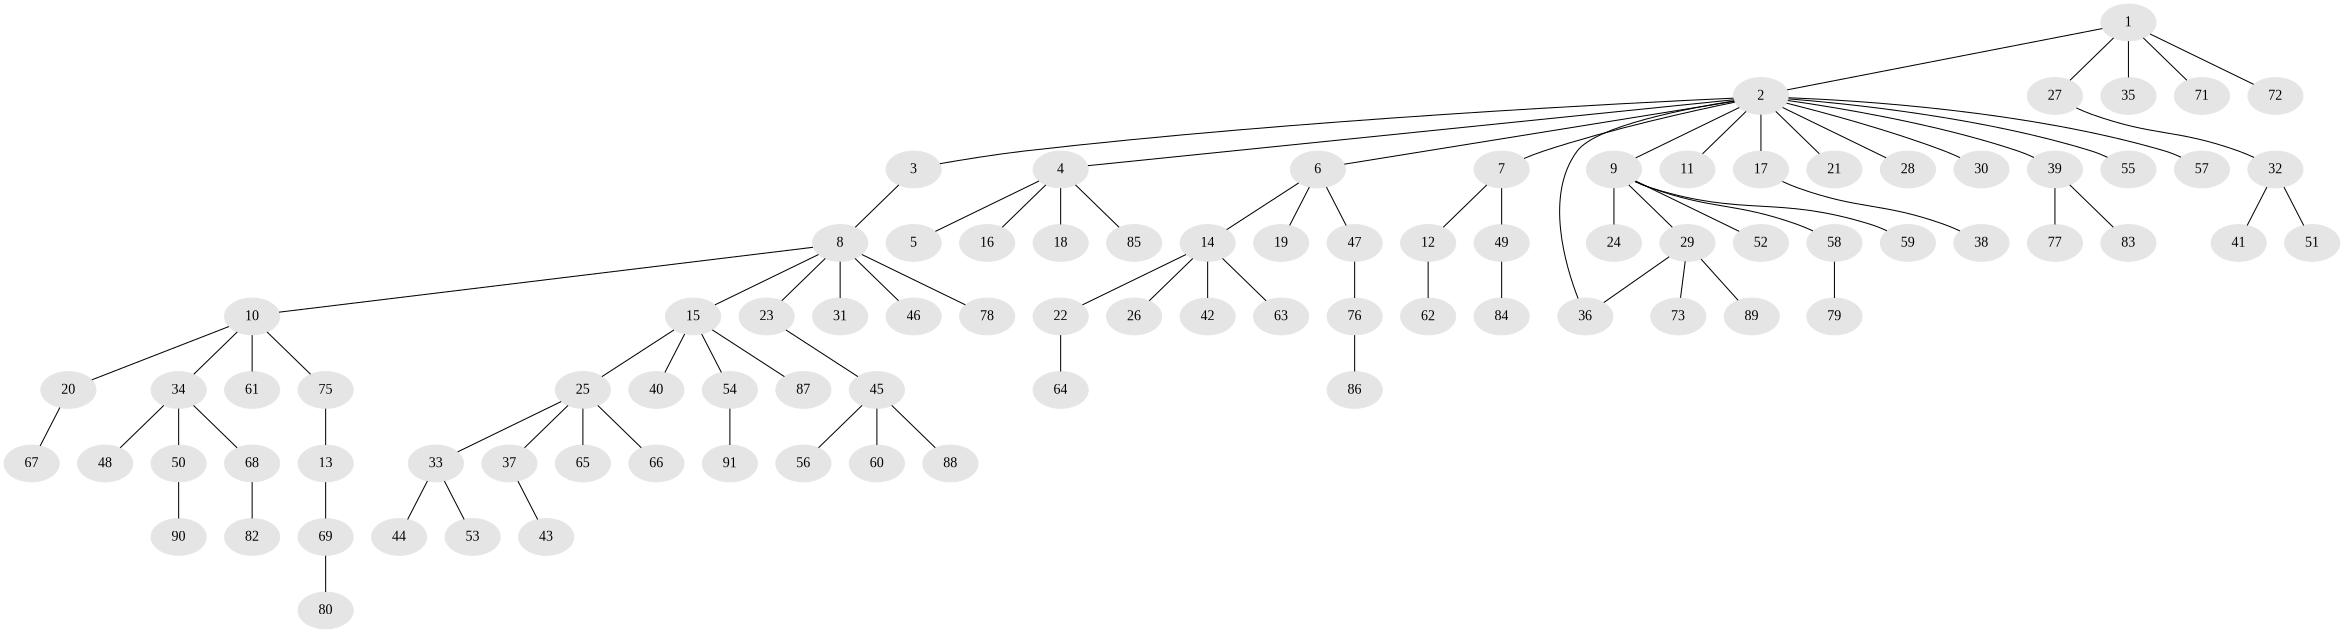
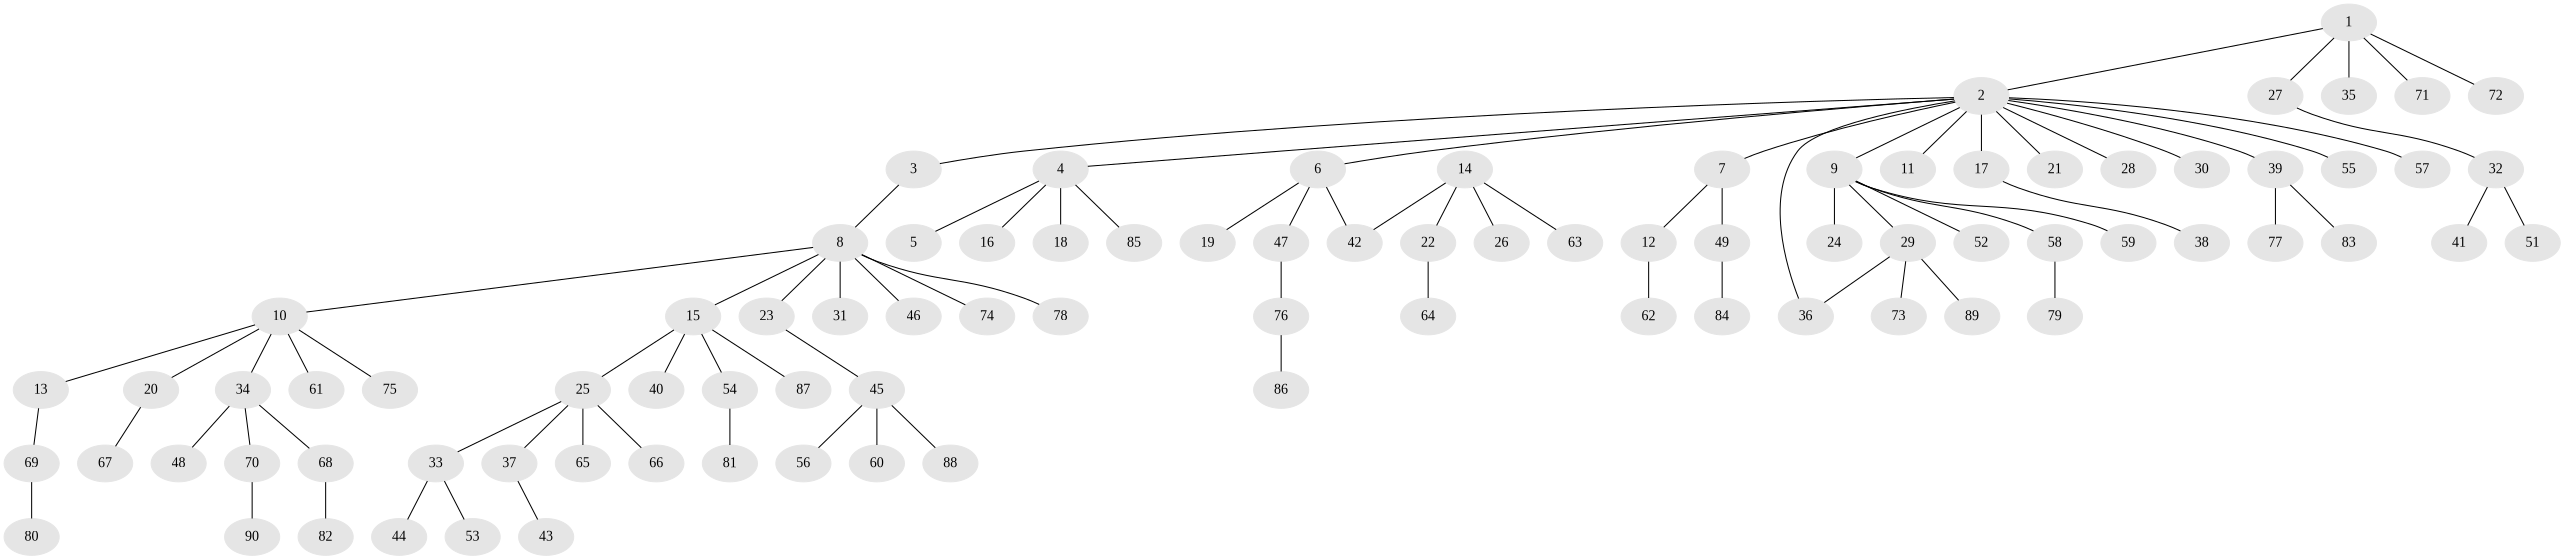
edge "6" -- "14": now "6" -- "42"
node "74": added
edge "75" -- "13": now "10" -- "13"
node "50": label "50" -> "70"
node "91": label "91" -> "81"
